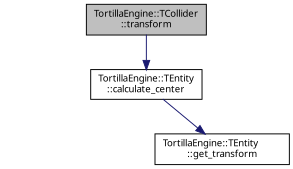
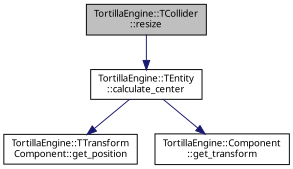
node "TortillaEngine::TCollider ::transform": label "TortillaEngine::TCollider ::transform" -> "TortillaEngine::TCollider ::resize"
node "TortillaEngine::TTransform Component::get_position": added
node "TortillaEngine::TEntity ::get_transform": label "TortillaEngine::TEntity ::get_transform" -> "TortillaEngine::Component ::get_transform"
